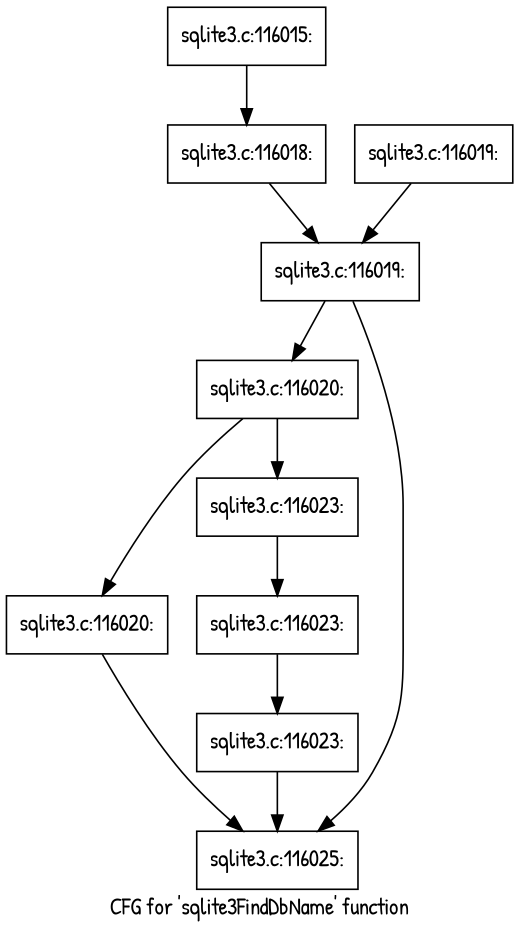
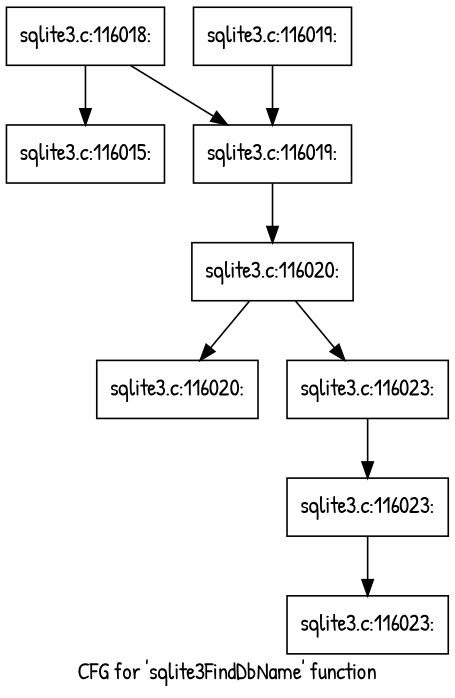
edge "sqlite3.c:116015:" -> "sqlite3.c:116018:": reversed
node "sqlite3.c:116025:": removed
